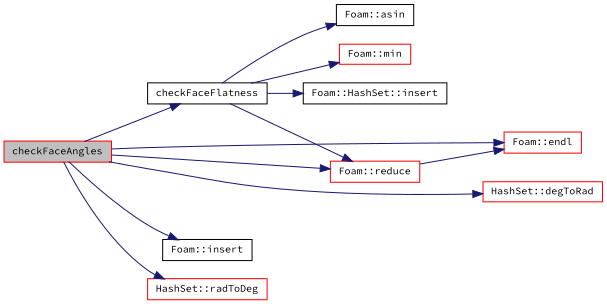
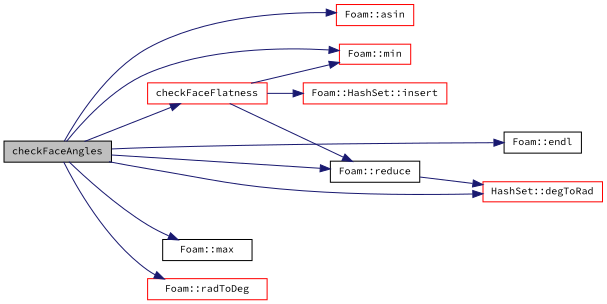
node "Foam::asin": color black -> red
edge "checkFaceFlatness" -> "Foam::asin": now "checkFaceAngles" -> "Foam::asin"
edge "checkFaceAngles" -> "Foam::min": added
node "checkFaceFlatness": color black -> red
node "Foam::HashSet::insert": color black -> red
node "Foam::endl": color red -> black
node "checkFaceAngles": color red -> black
edge "Foam::reduce" -> "Foam::endl": now "Foam::reduce" -> "HashSet::degToRad"
node "Foam::reduce": color red -> black
node "Foam::insert": label "Foam::insert" -> "Foam::max"
node "HashSet::radToDeg": label "HashSet::radToDeg" -> "Foam::radToDeg"
